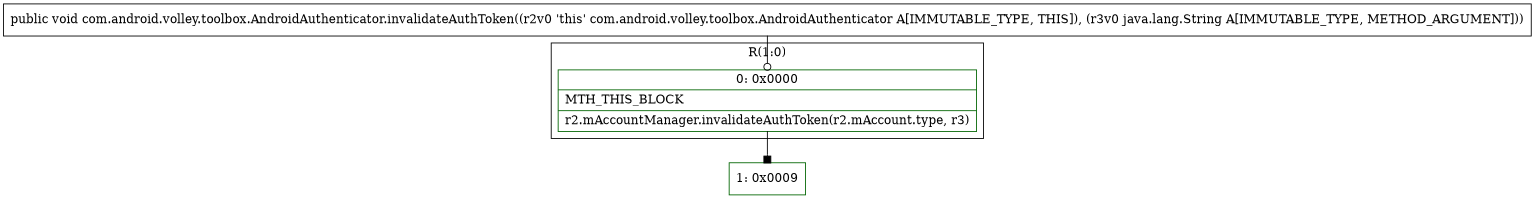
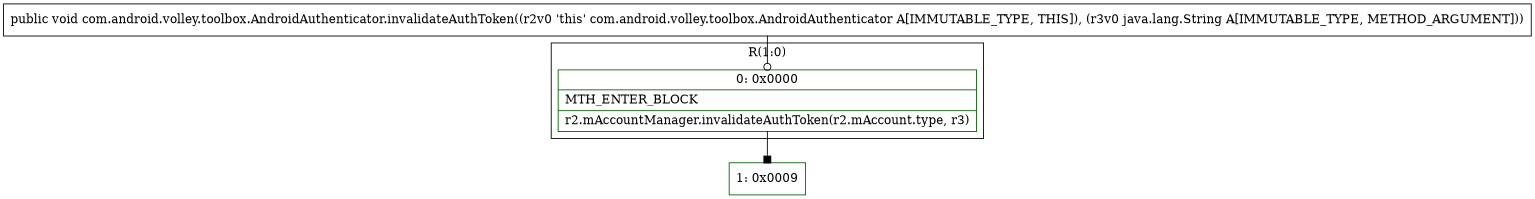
node "0: 0x0000": text "MTH_THIS_BLOCK" -> "MTH_ENTER_BLOCK"
